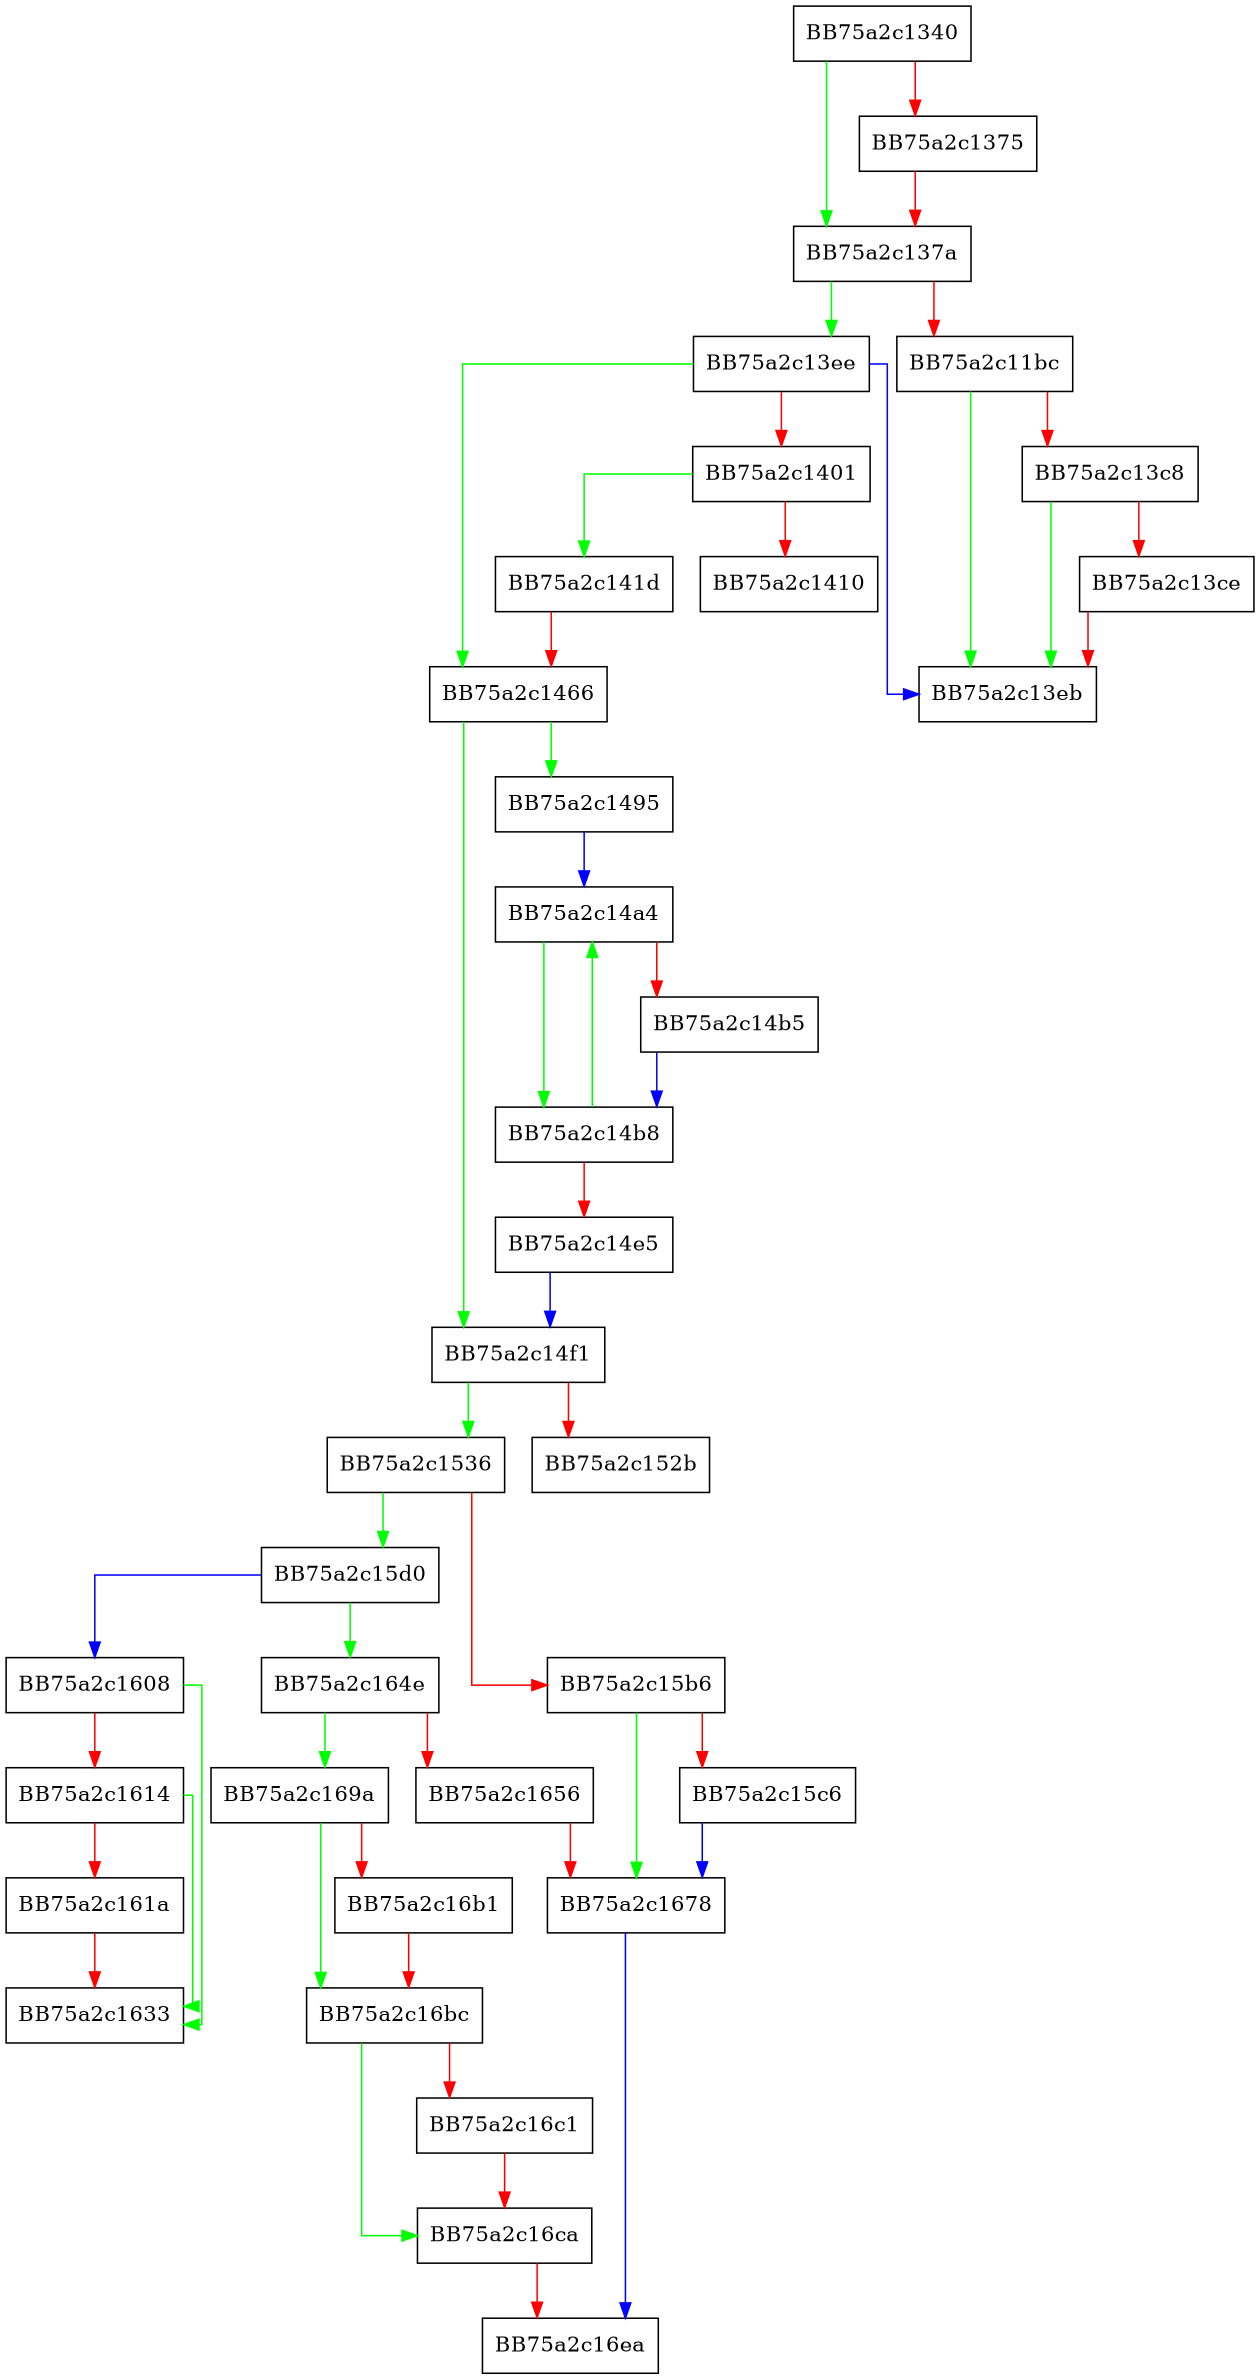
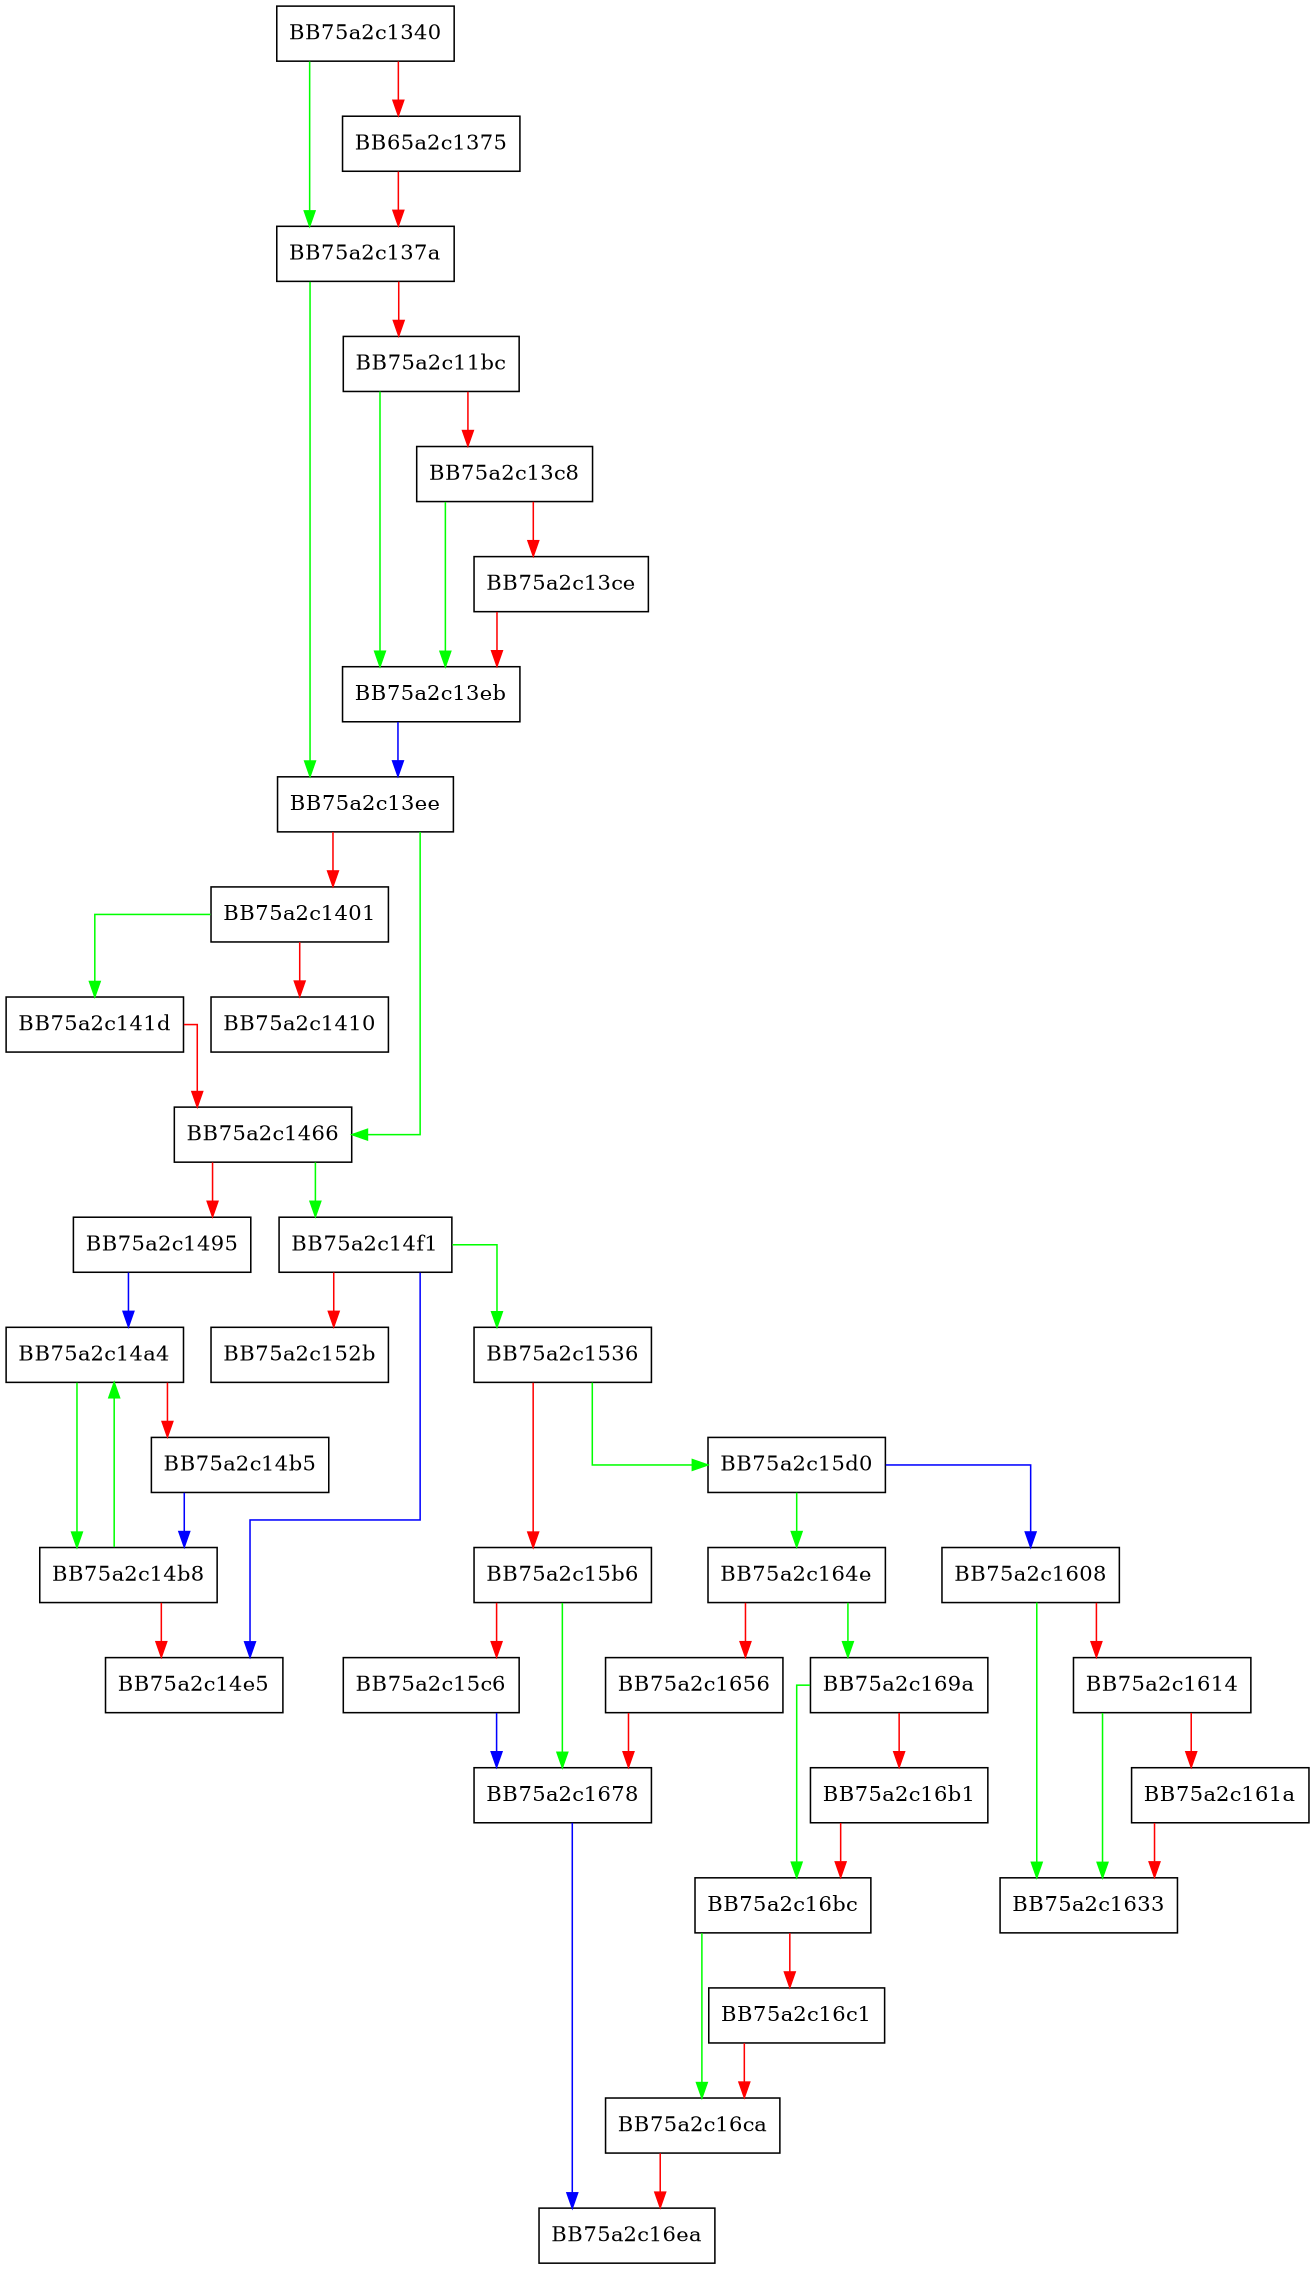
node "BB75a2c1375": label "BB75a2c1375" -> "BB65a2c1375"
edge "BB75a2c13ee" -> "BB75a2c13eb": reversed
edge "BB75a2c1466" -> "BB75a2c1495": color green -> red
edge "BB75a2c14e5" -> "BB75a2c14f1": reversed
